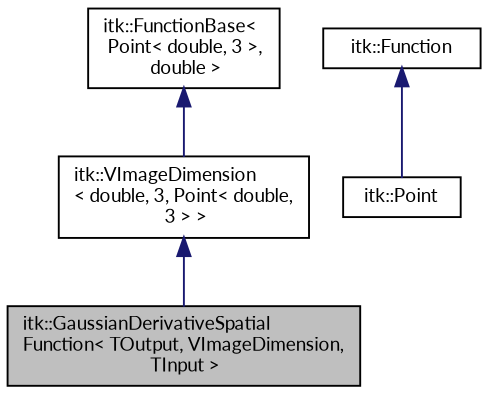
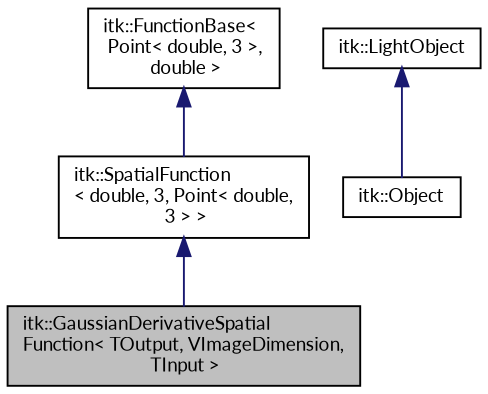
node "itk::Function": label "itk::Function" -> "itk::LightObject"
node "itk::VImageDimension < double, 3, Point< double, 3 > >": label "itk::VImageDimension < double, 3, Point< double, 3 > >" -> "itk::SpatialFunction < double, 3, Point< double, 3 > >"
node "itk::Point": label "itk::Point" -> "itk::Object"
